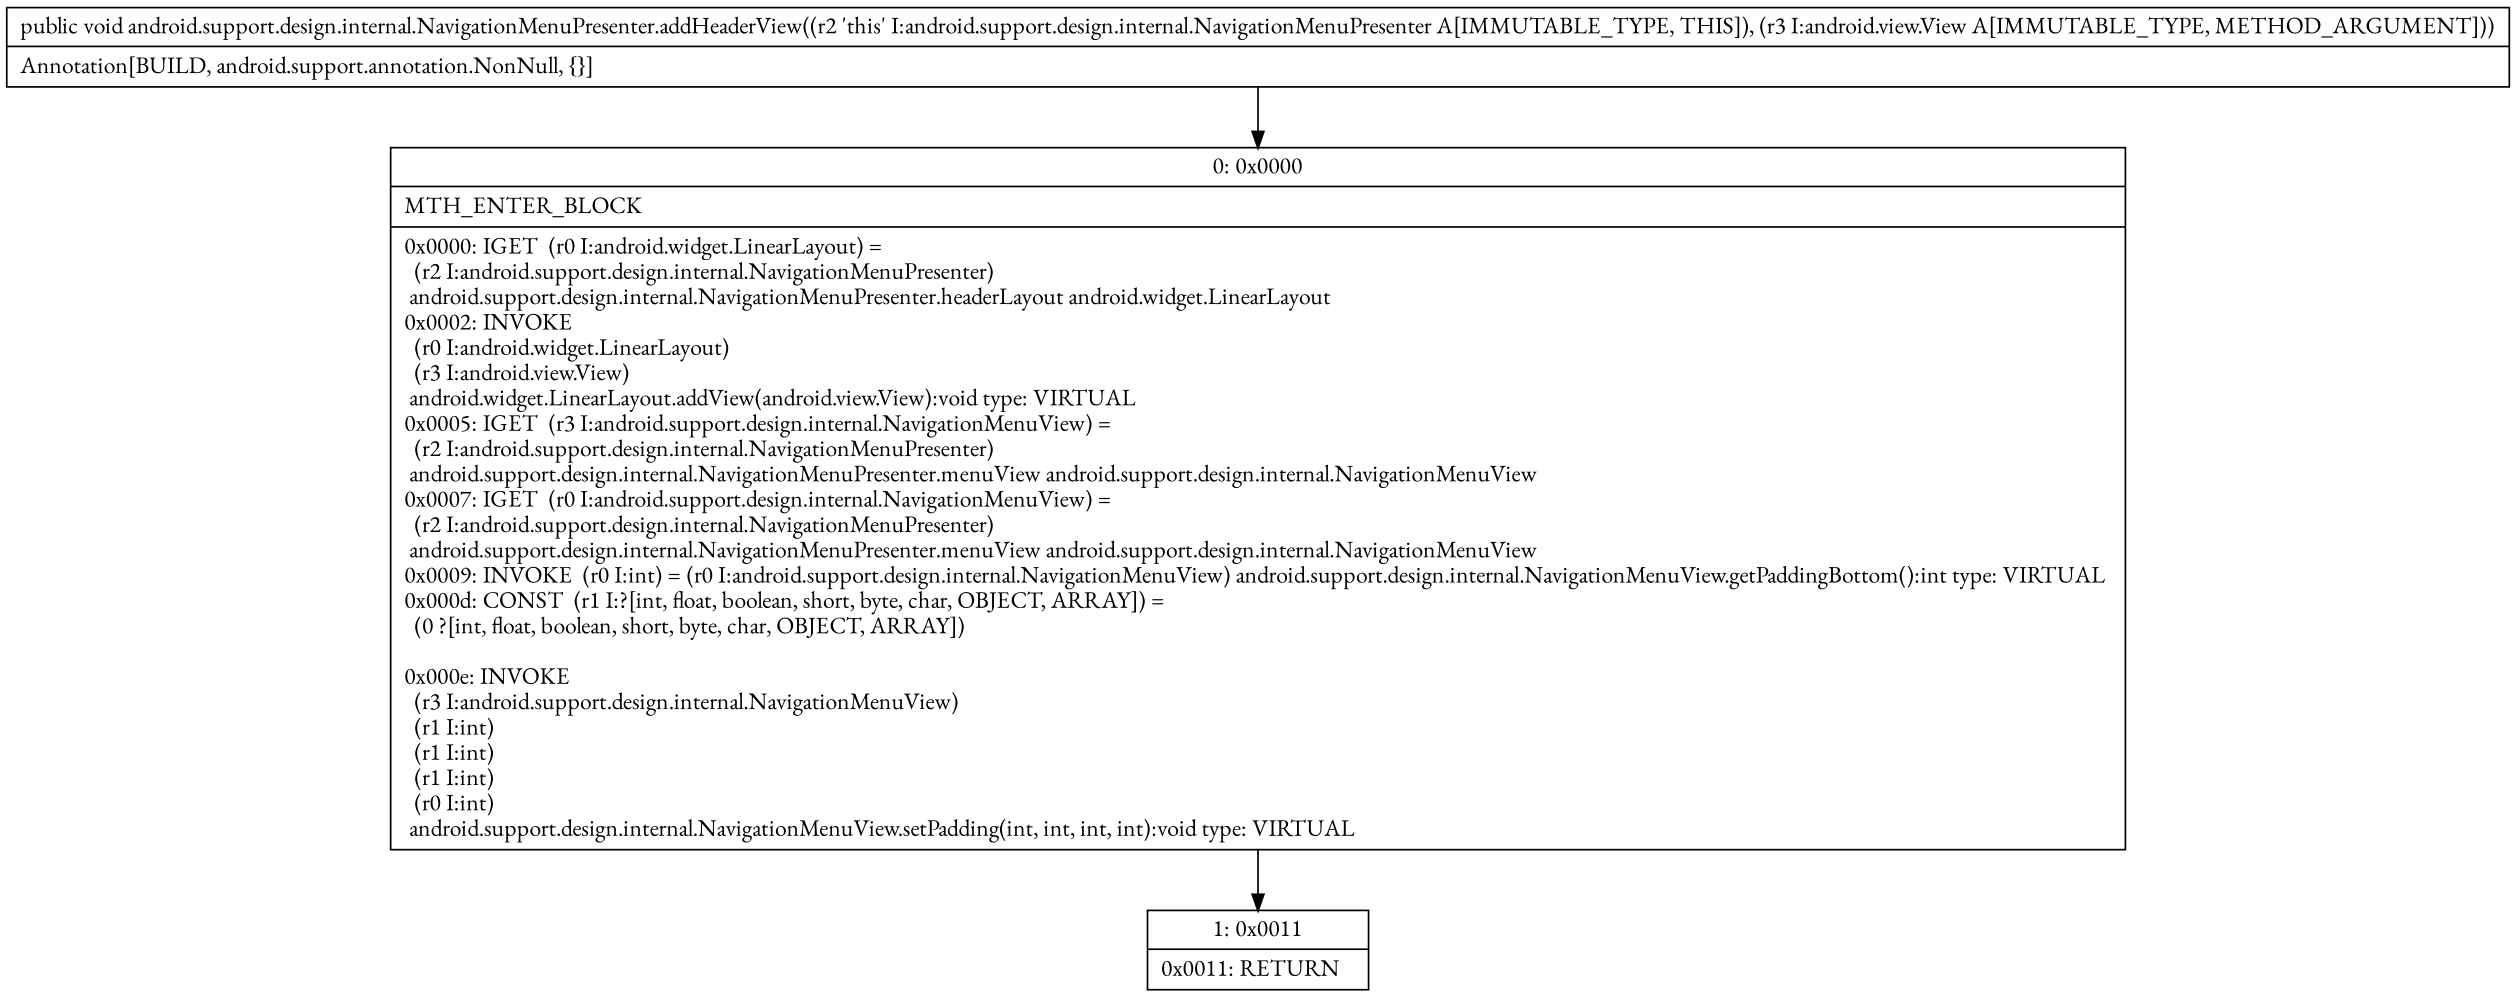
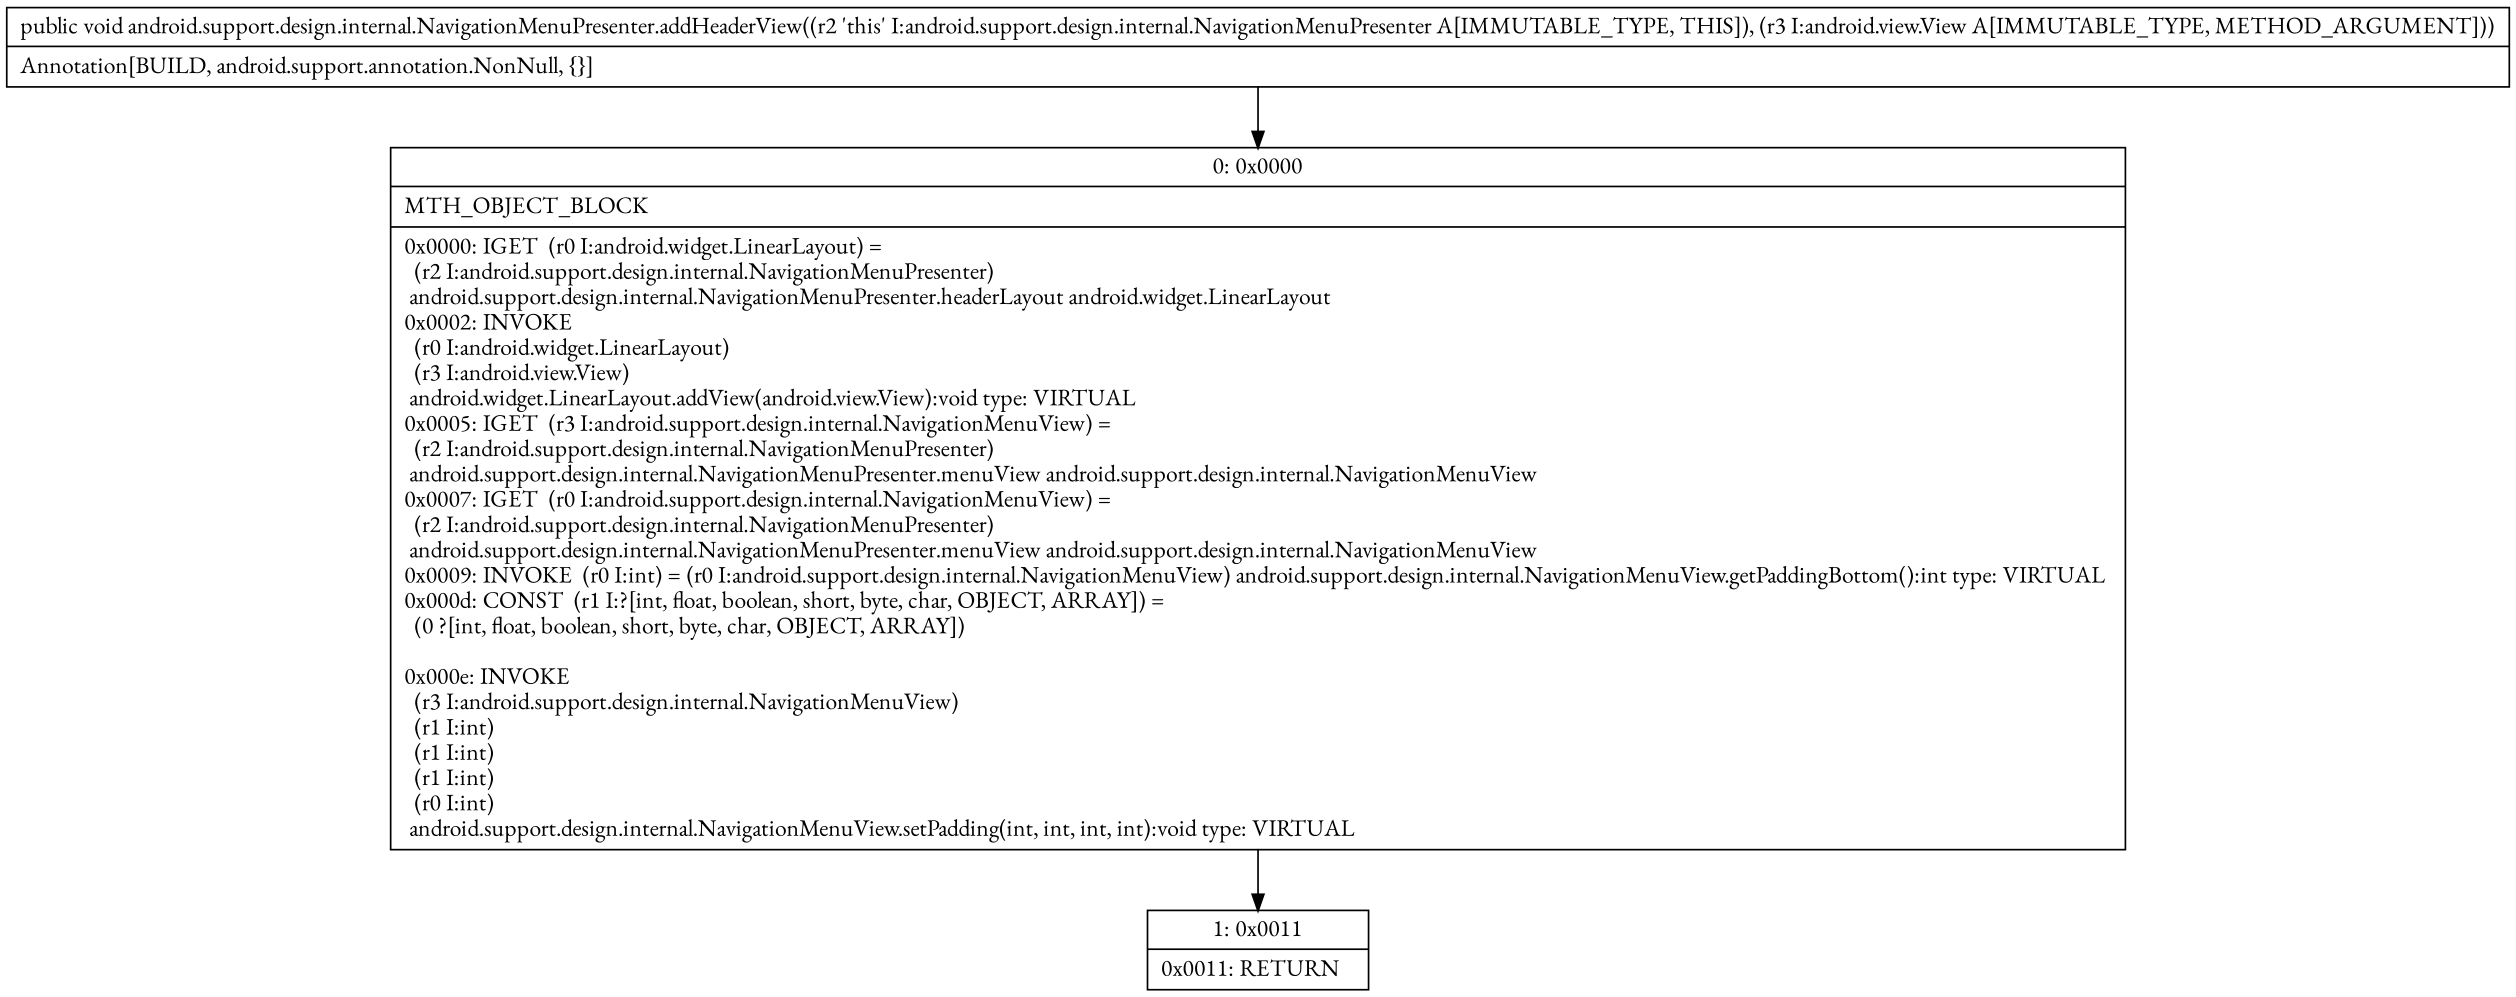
node "0: 0x0000": text "MTH_ENTER_BLOCK" -> "MTH_OBJECT_BLOCK"
